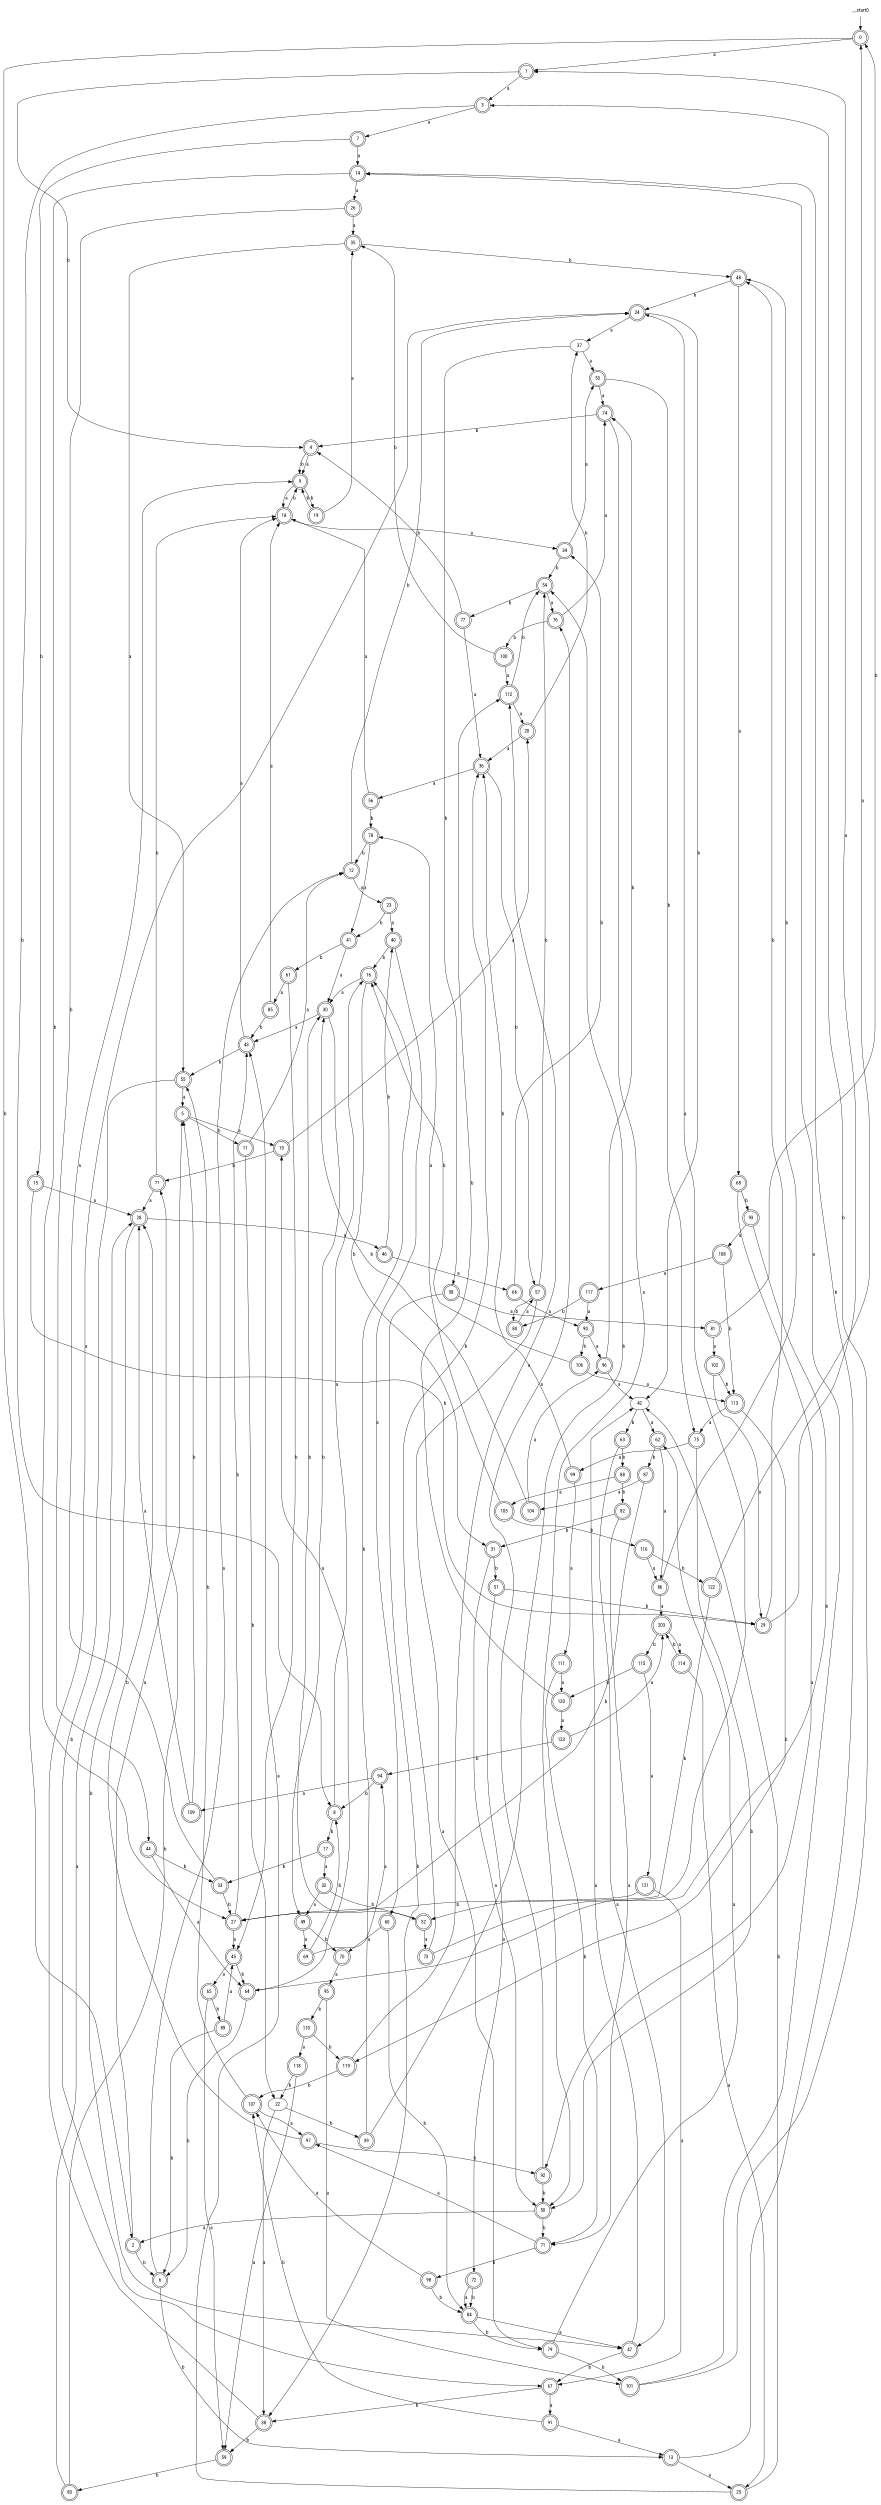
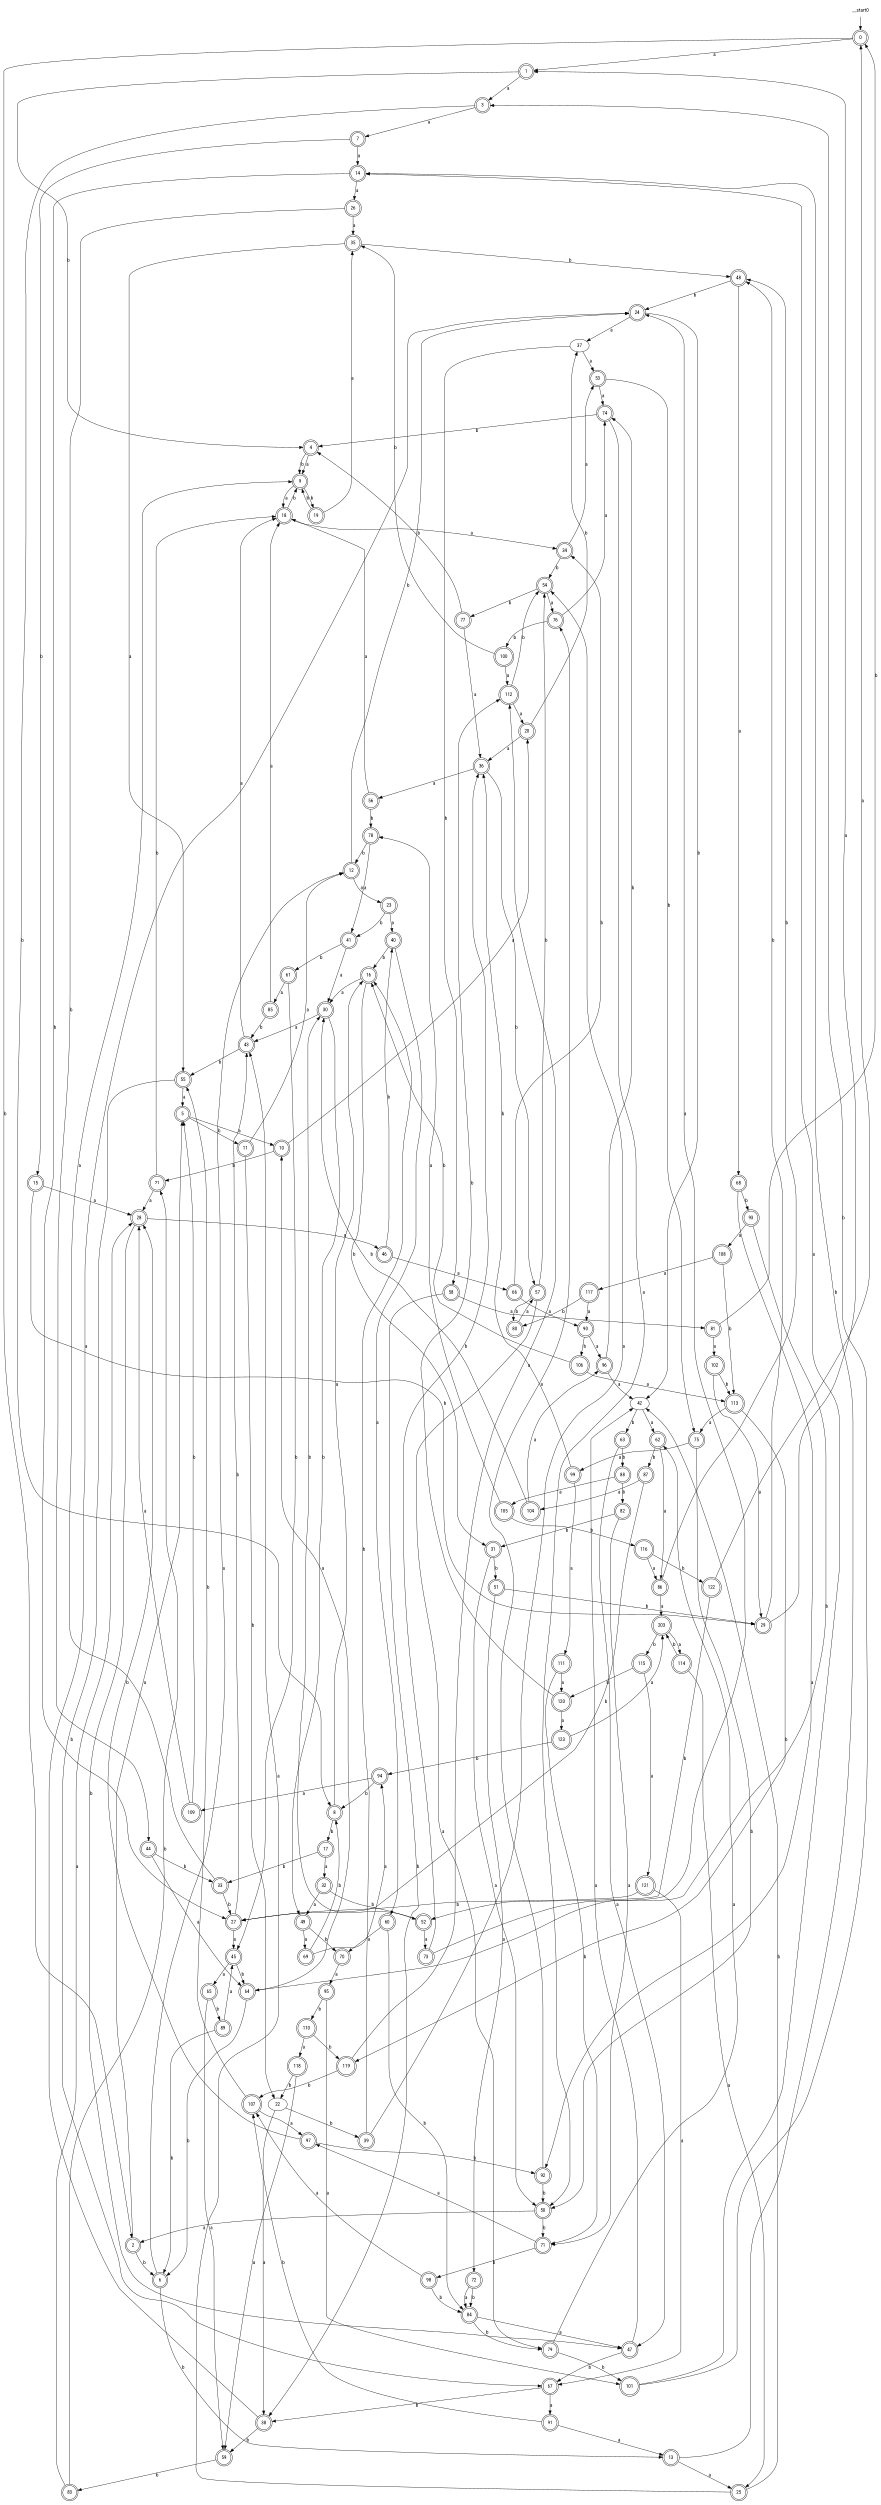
edge "39" -> "54": label "b" -> "a"
